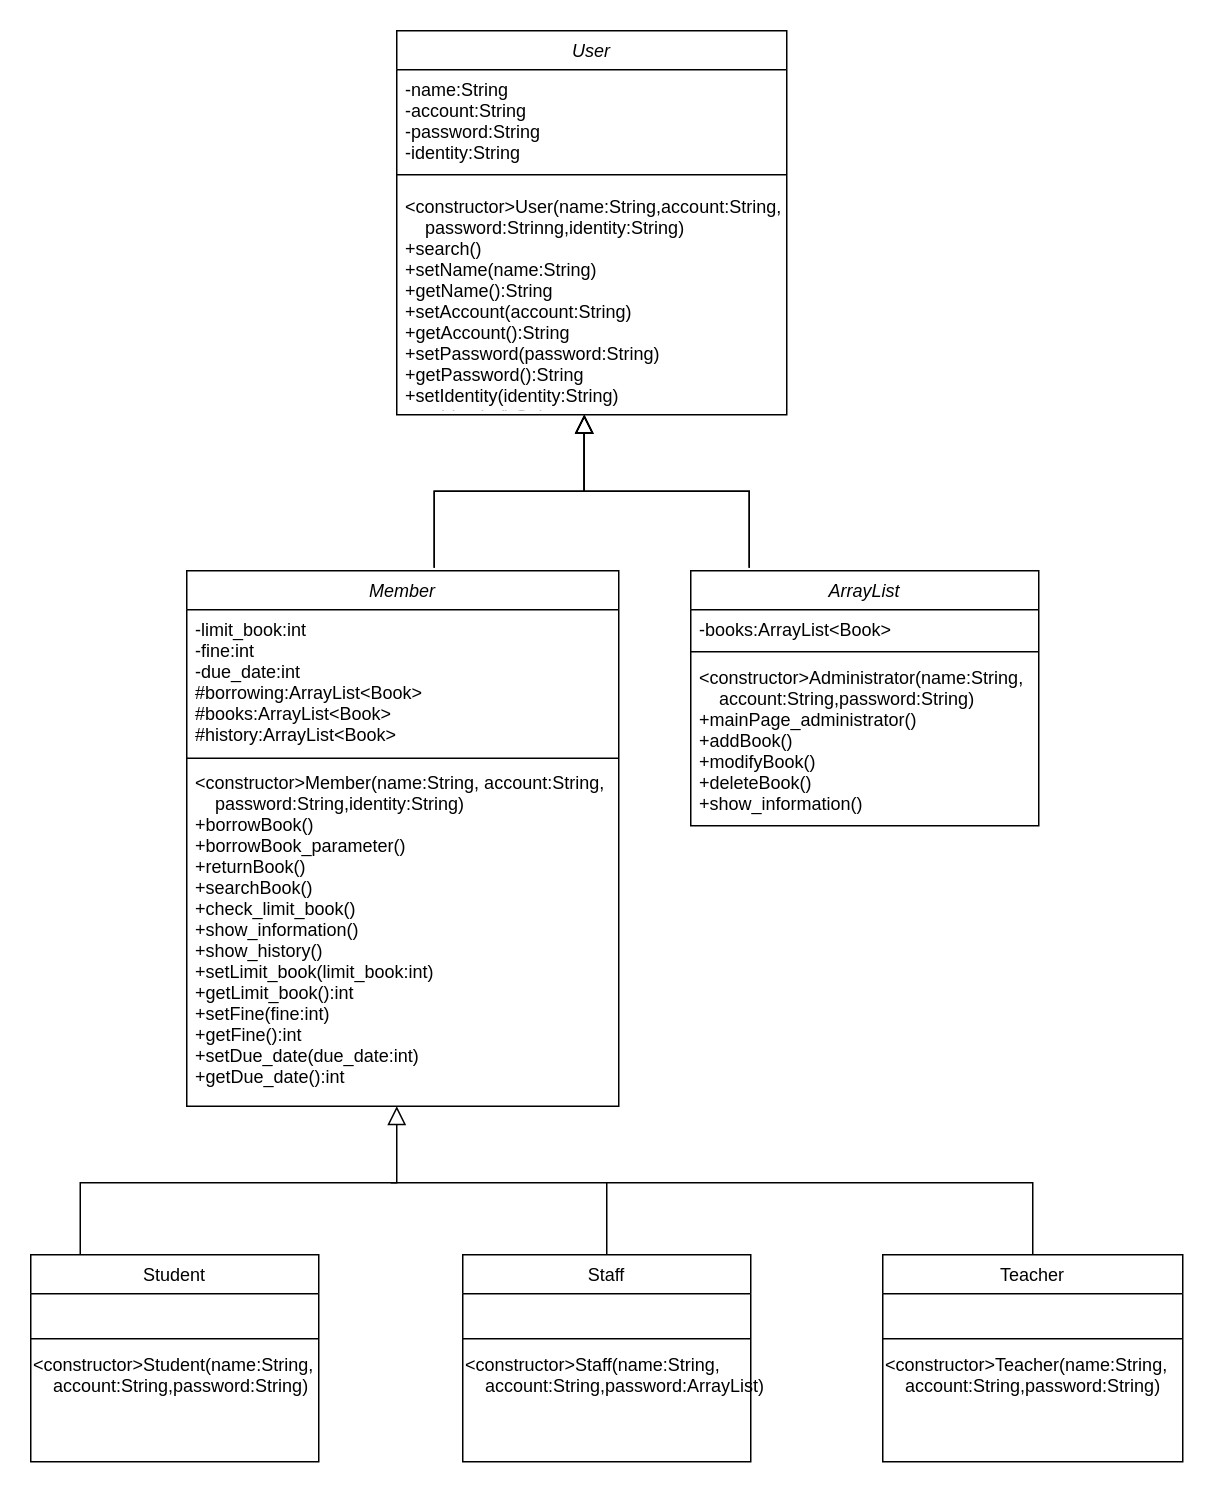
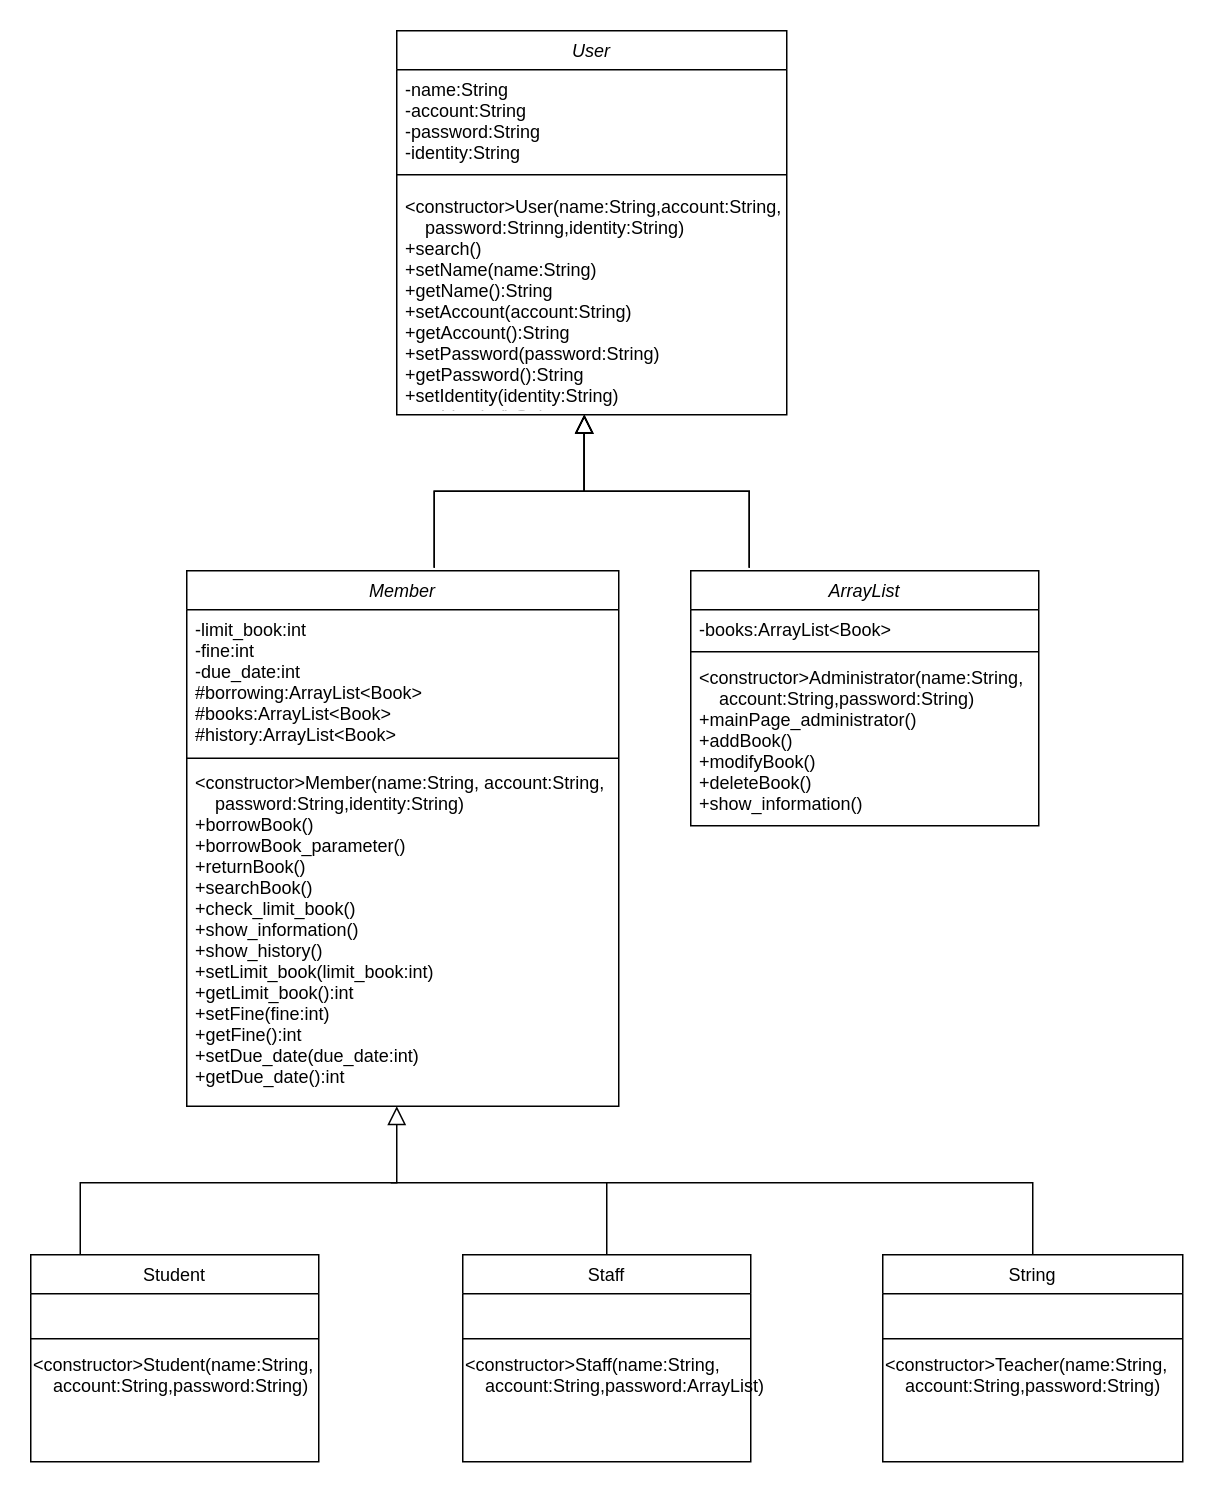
node "Teacher": label "Teacher" -> "String"
